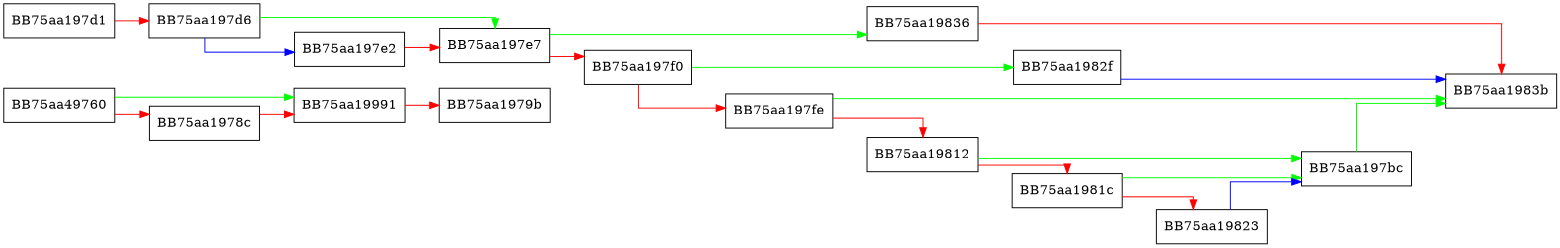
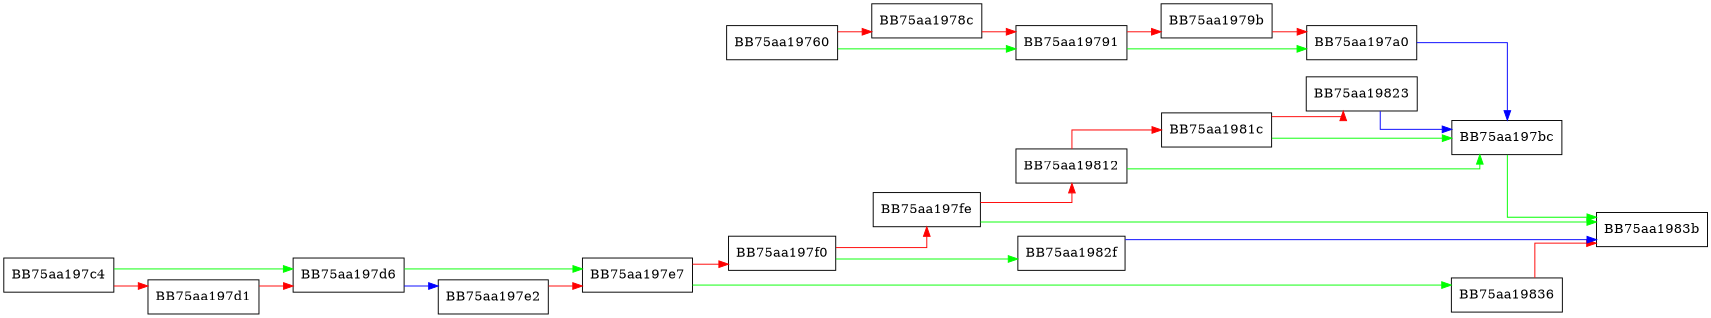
node "BB75aa197a0": added
node "BB75aa49760": label "BB75aa49760" -> "BB75aa19760"
node "BB75aa19991": label "BB75aa19991" -> "BB75aa19791"
node "BB75aa197c4": added
